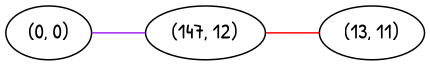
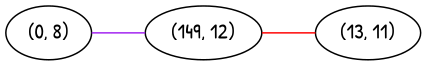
node "(0, 0)": label "(0, 0)" -> "(0, 8)"
node "(147, 12)": label "(147, 12)" -> "(149, 12)"
